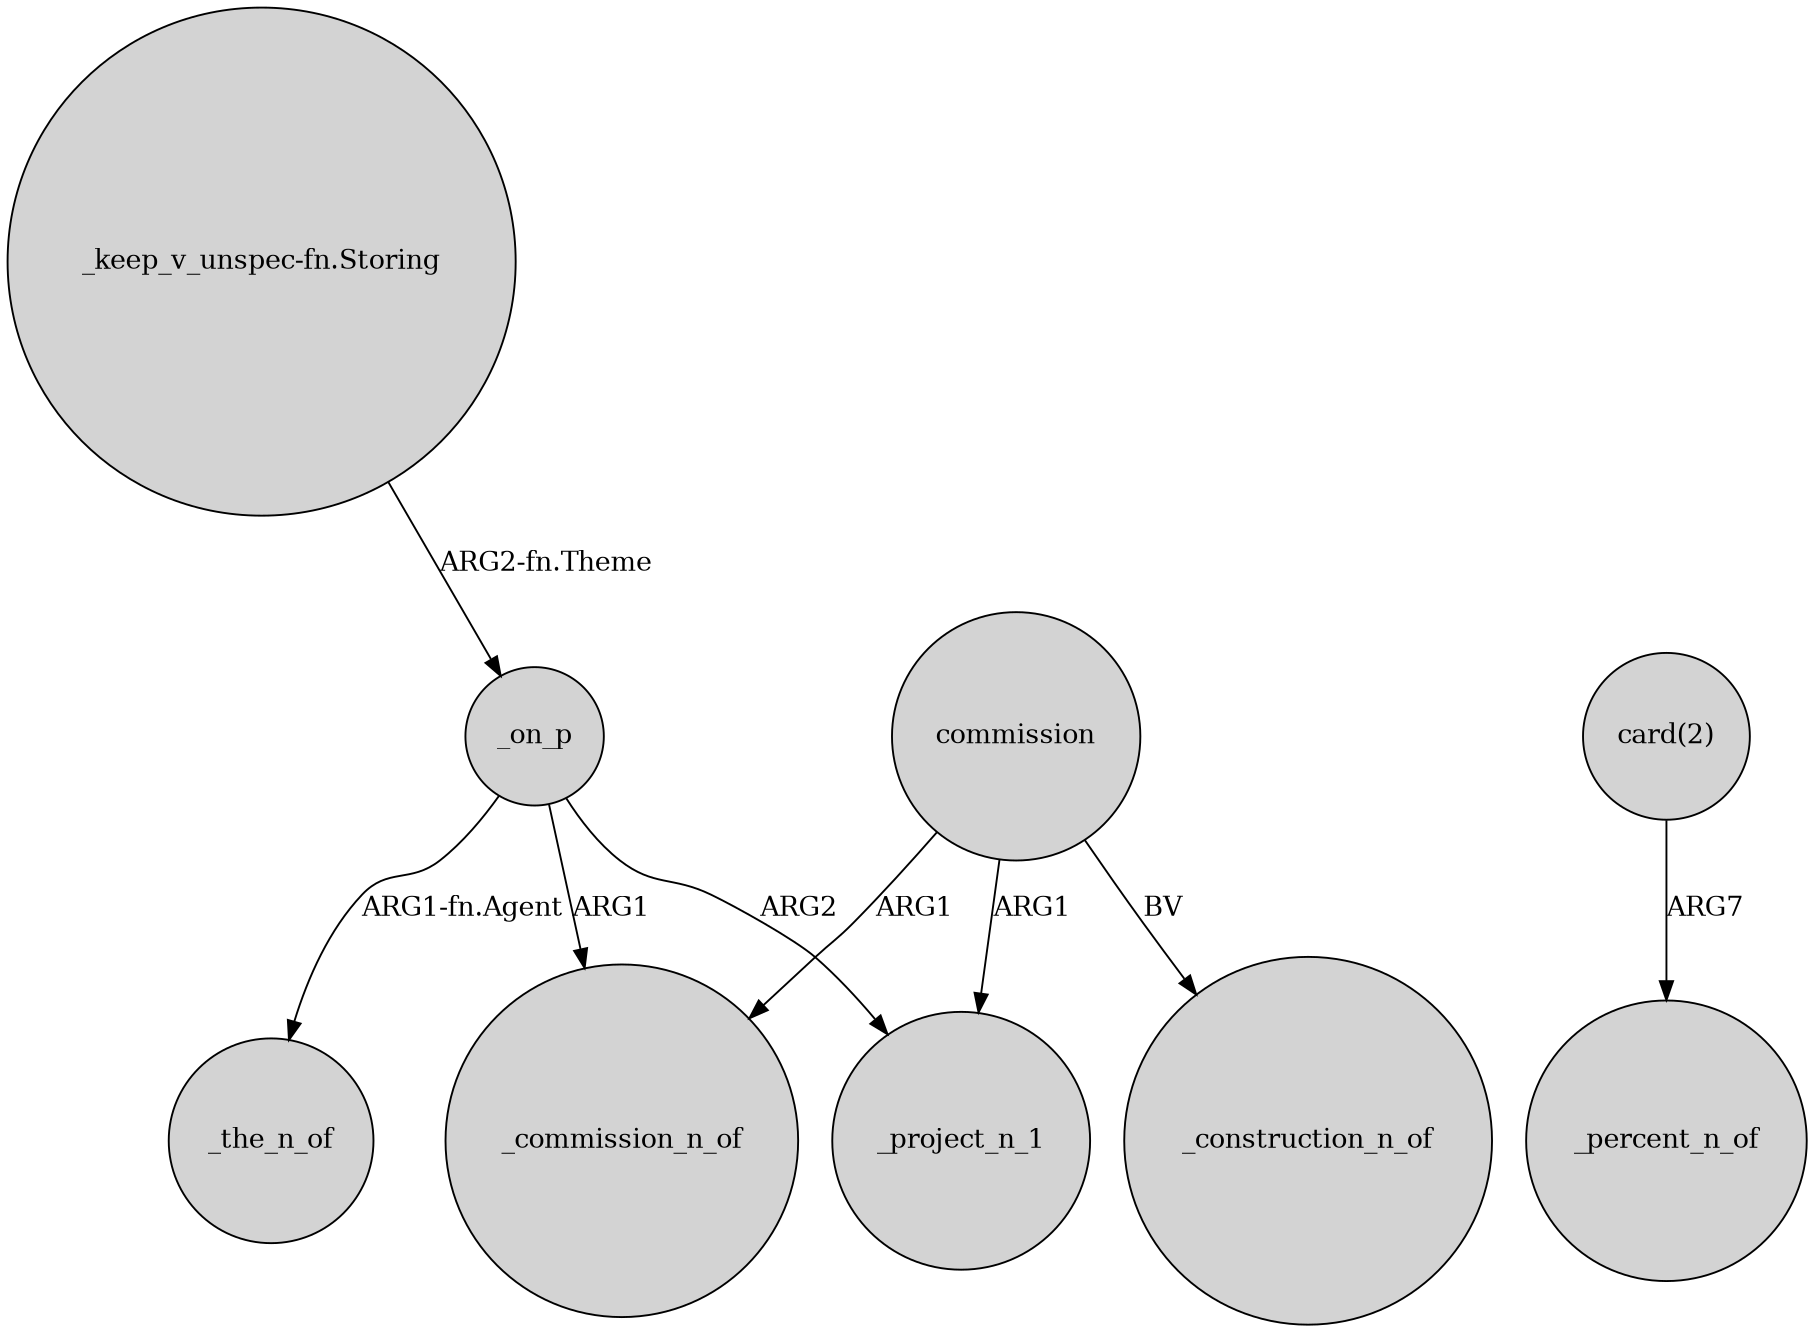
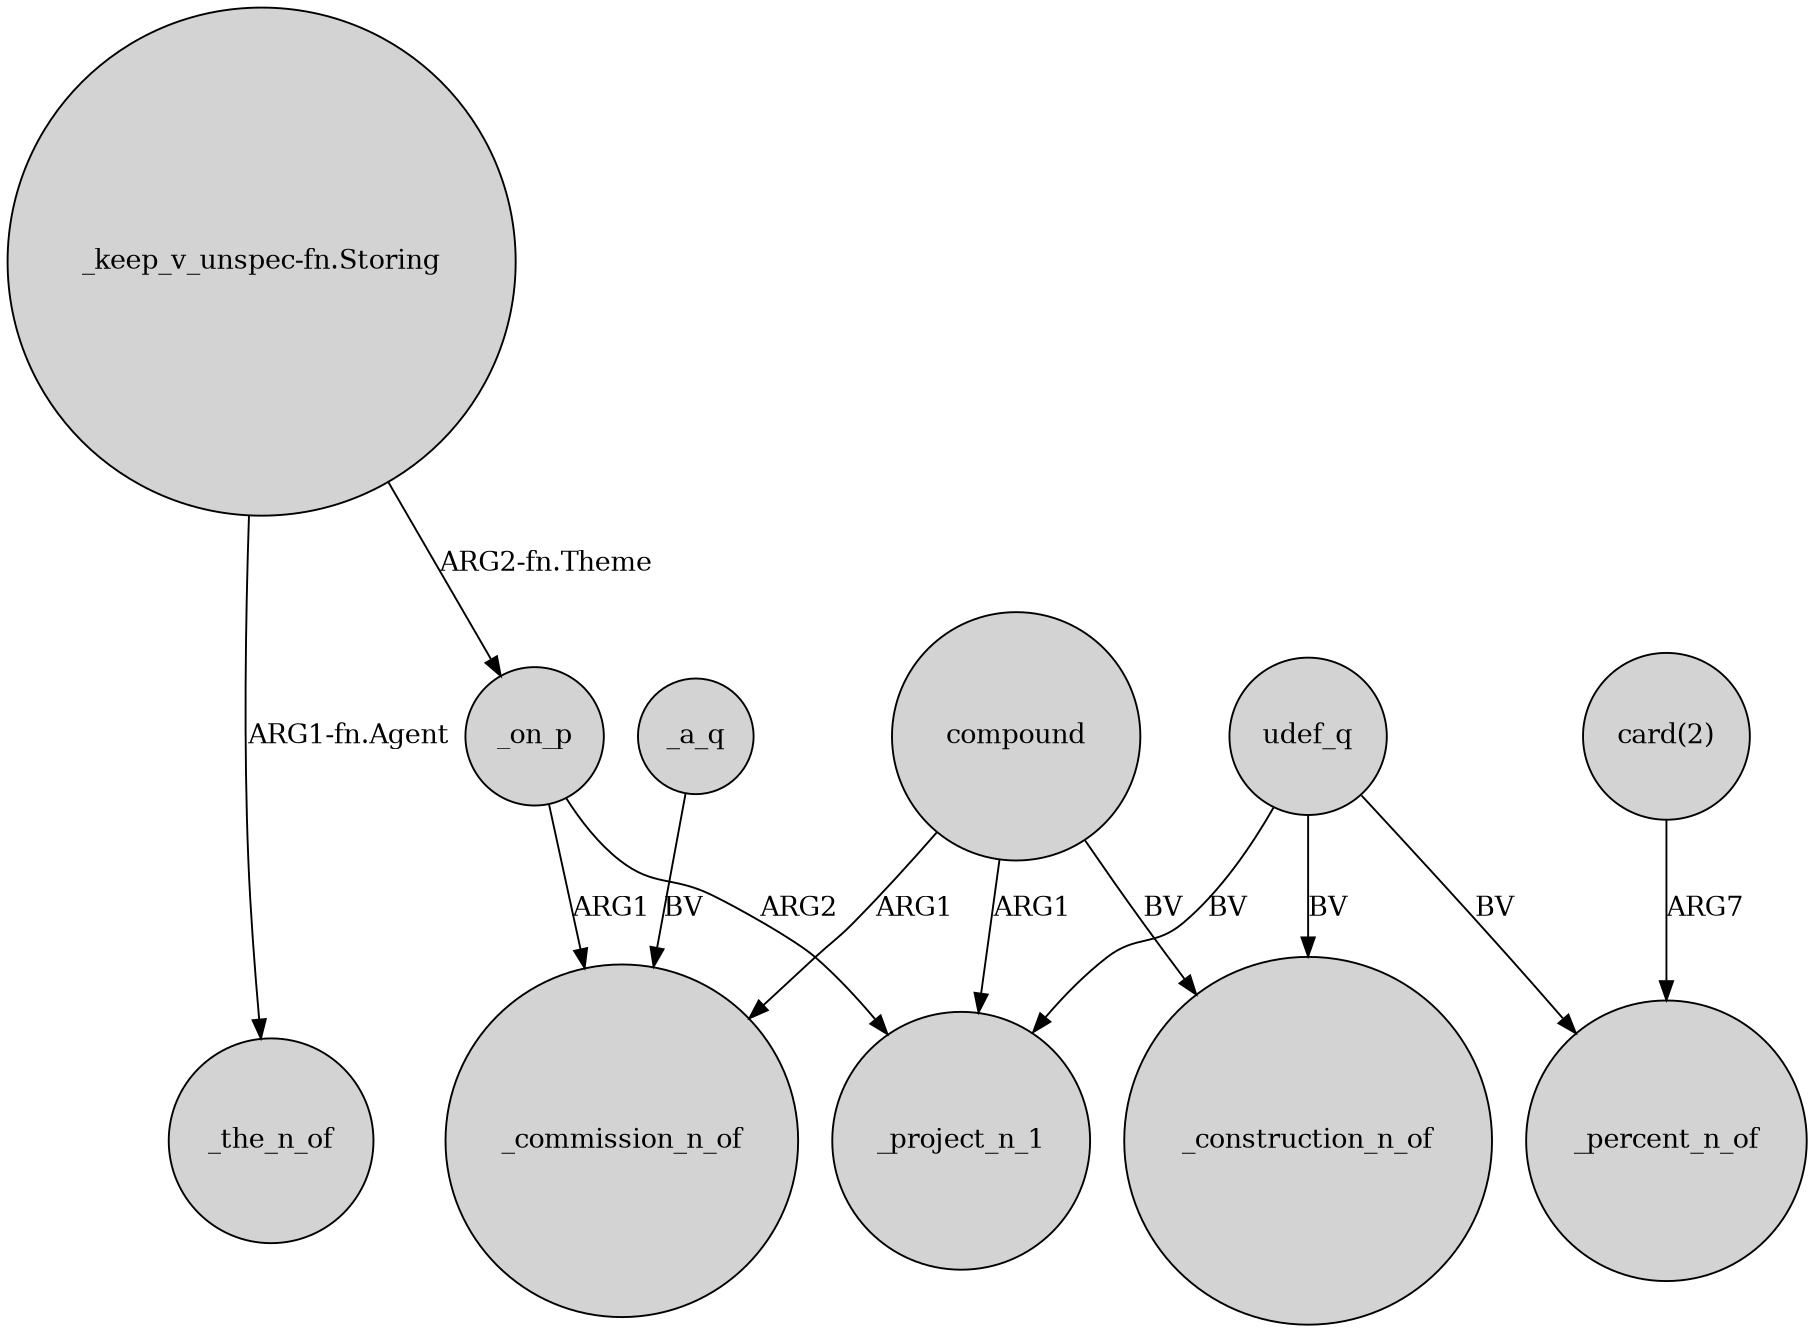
node "_a_q": added
node "commission": label "commission" -> "compound"
node "udef_q": added
edge "_on_p" -> "_the_n_of": now "_keep_v_unspec-fn.Storing" -> "_the_n_of"
